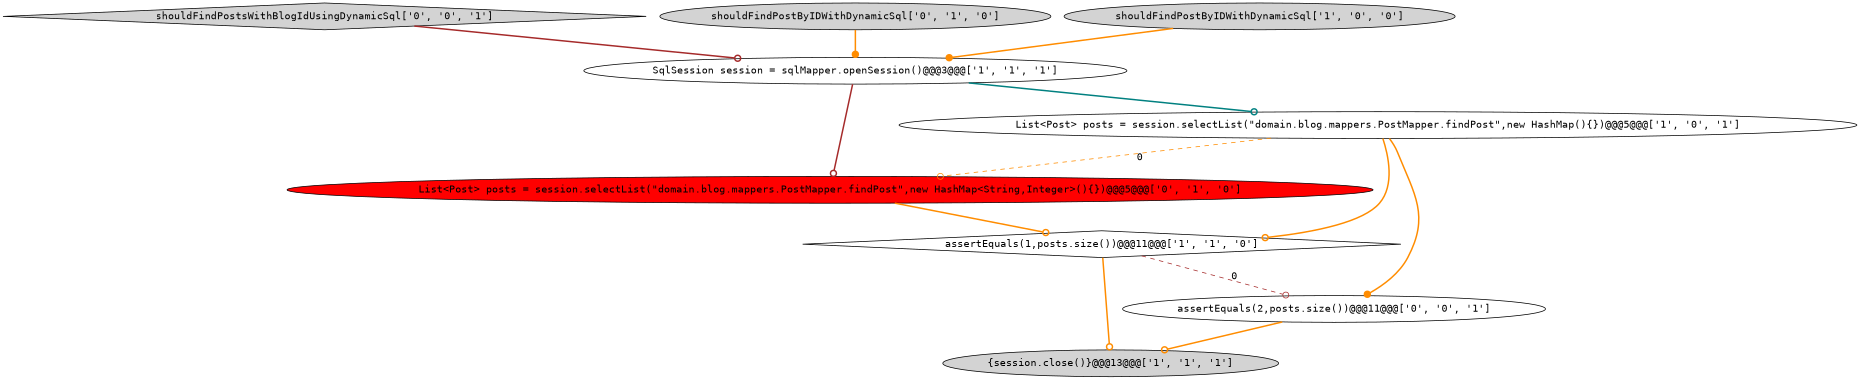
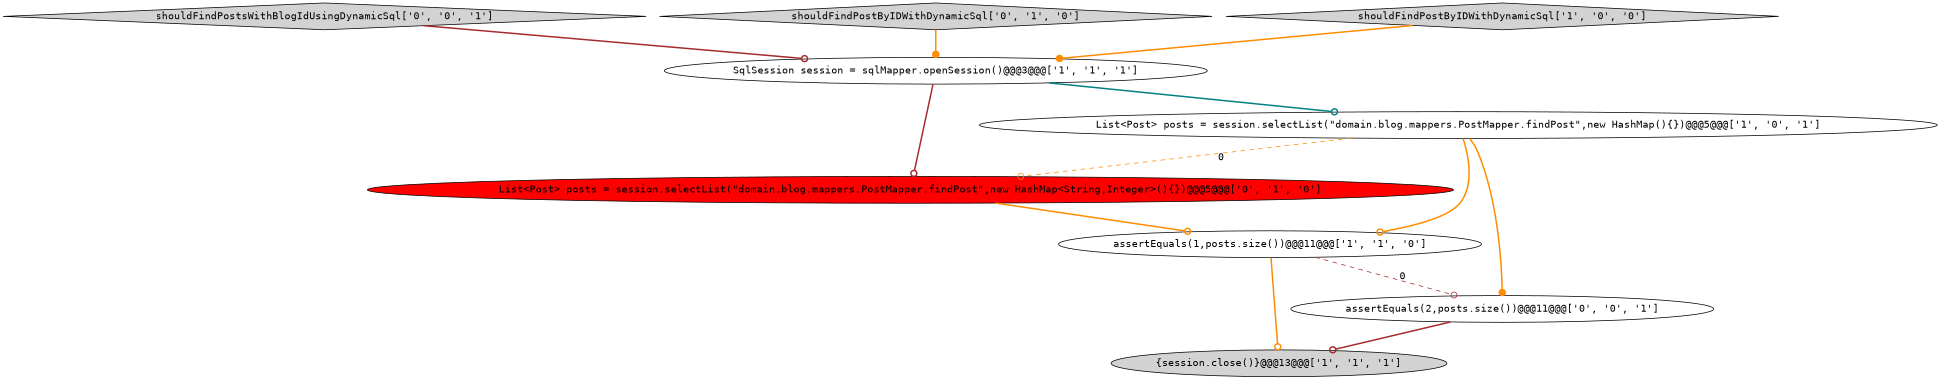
node "shouldFindPostByIDWithDynamicSql['0', '1', '0']": shape ellipse -> diamond
node "shouldFindPostByIDWithDynamicSql['1', '0', '0']": shape ellipse -> diamond
node "assertEquals(1,posts.size())@@@11@@@['1', '1', '0']": shape diamond -> ellipse
edge "assertEquals(2,posts.size())@@@11@@@['0', '0', '1']" -> "{session.close()}@@@13@@@['1', '1', '1']": color darkorange -> brown
